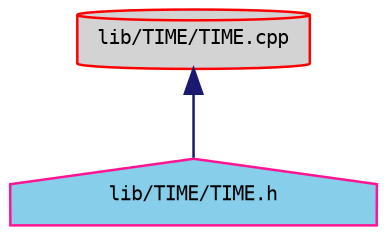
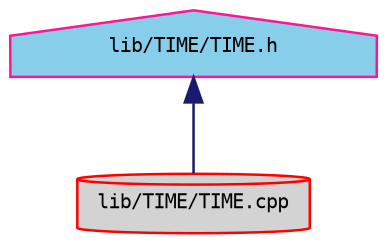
edge "lib/TIME/TIME.h" -> "lib/TIME/TIME.cpp": reversed
